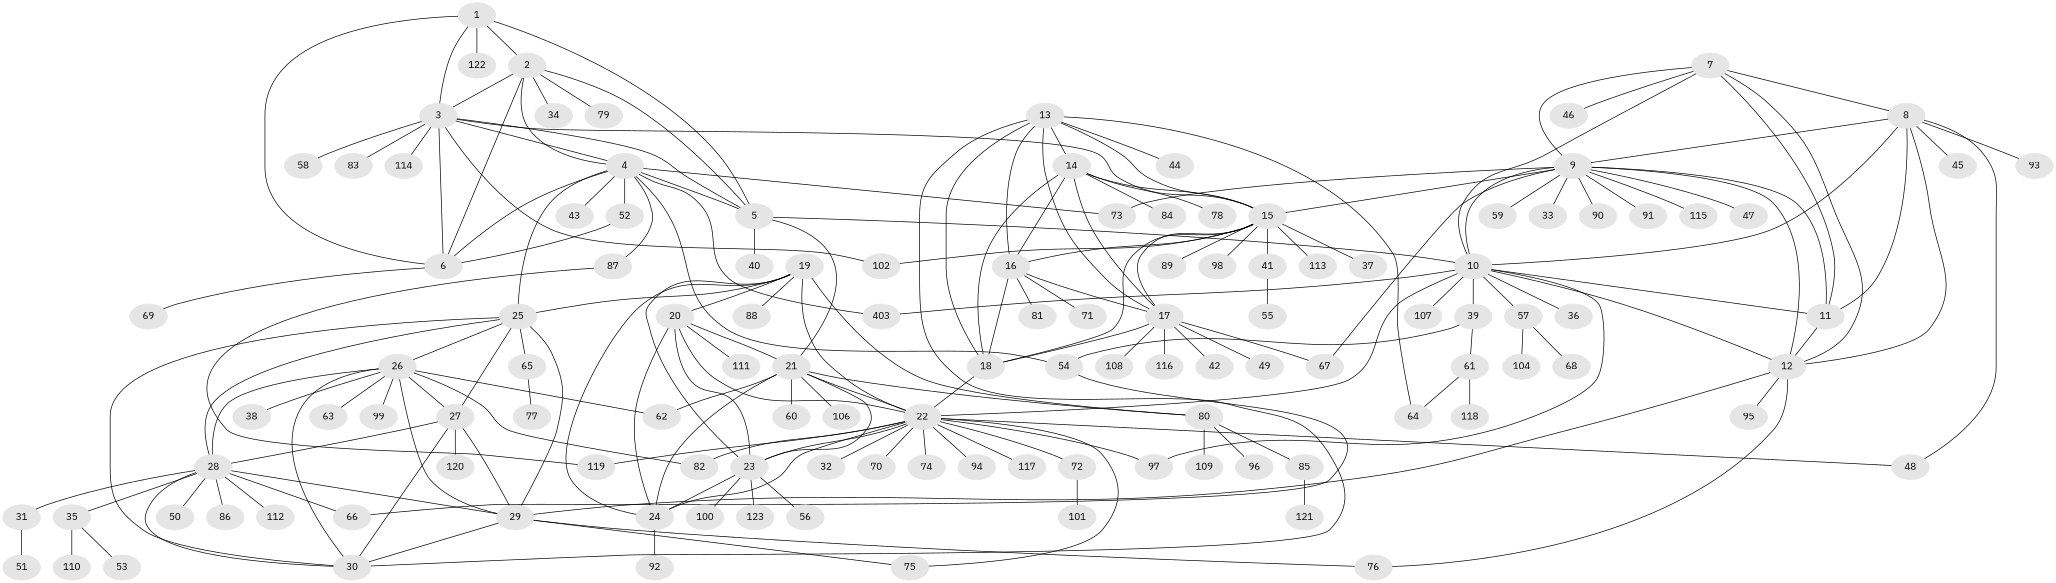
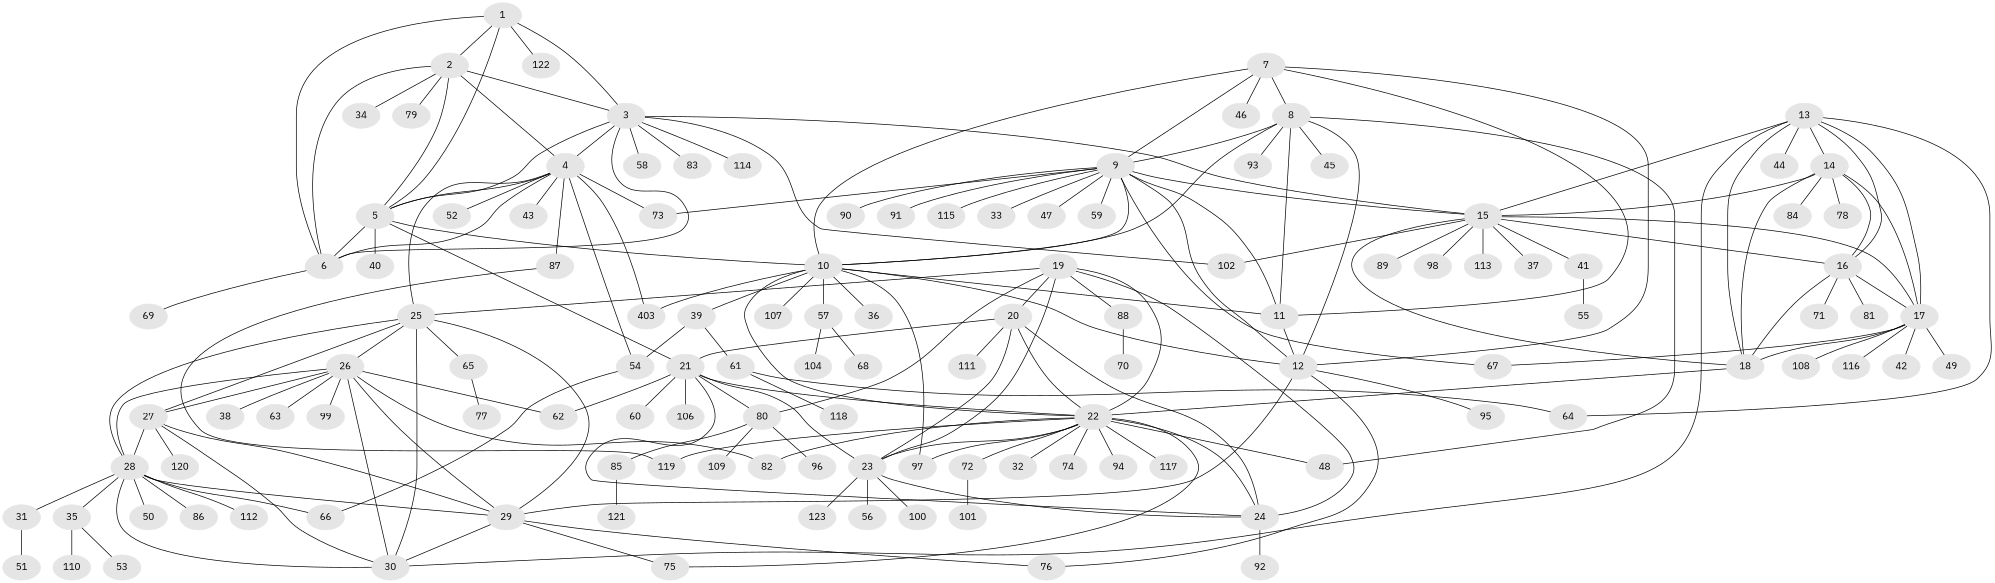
edge "52" -- "6": now "5" -- "6"
edge "22" -- "70": now "88" -- "70"
